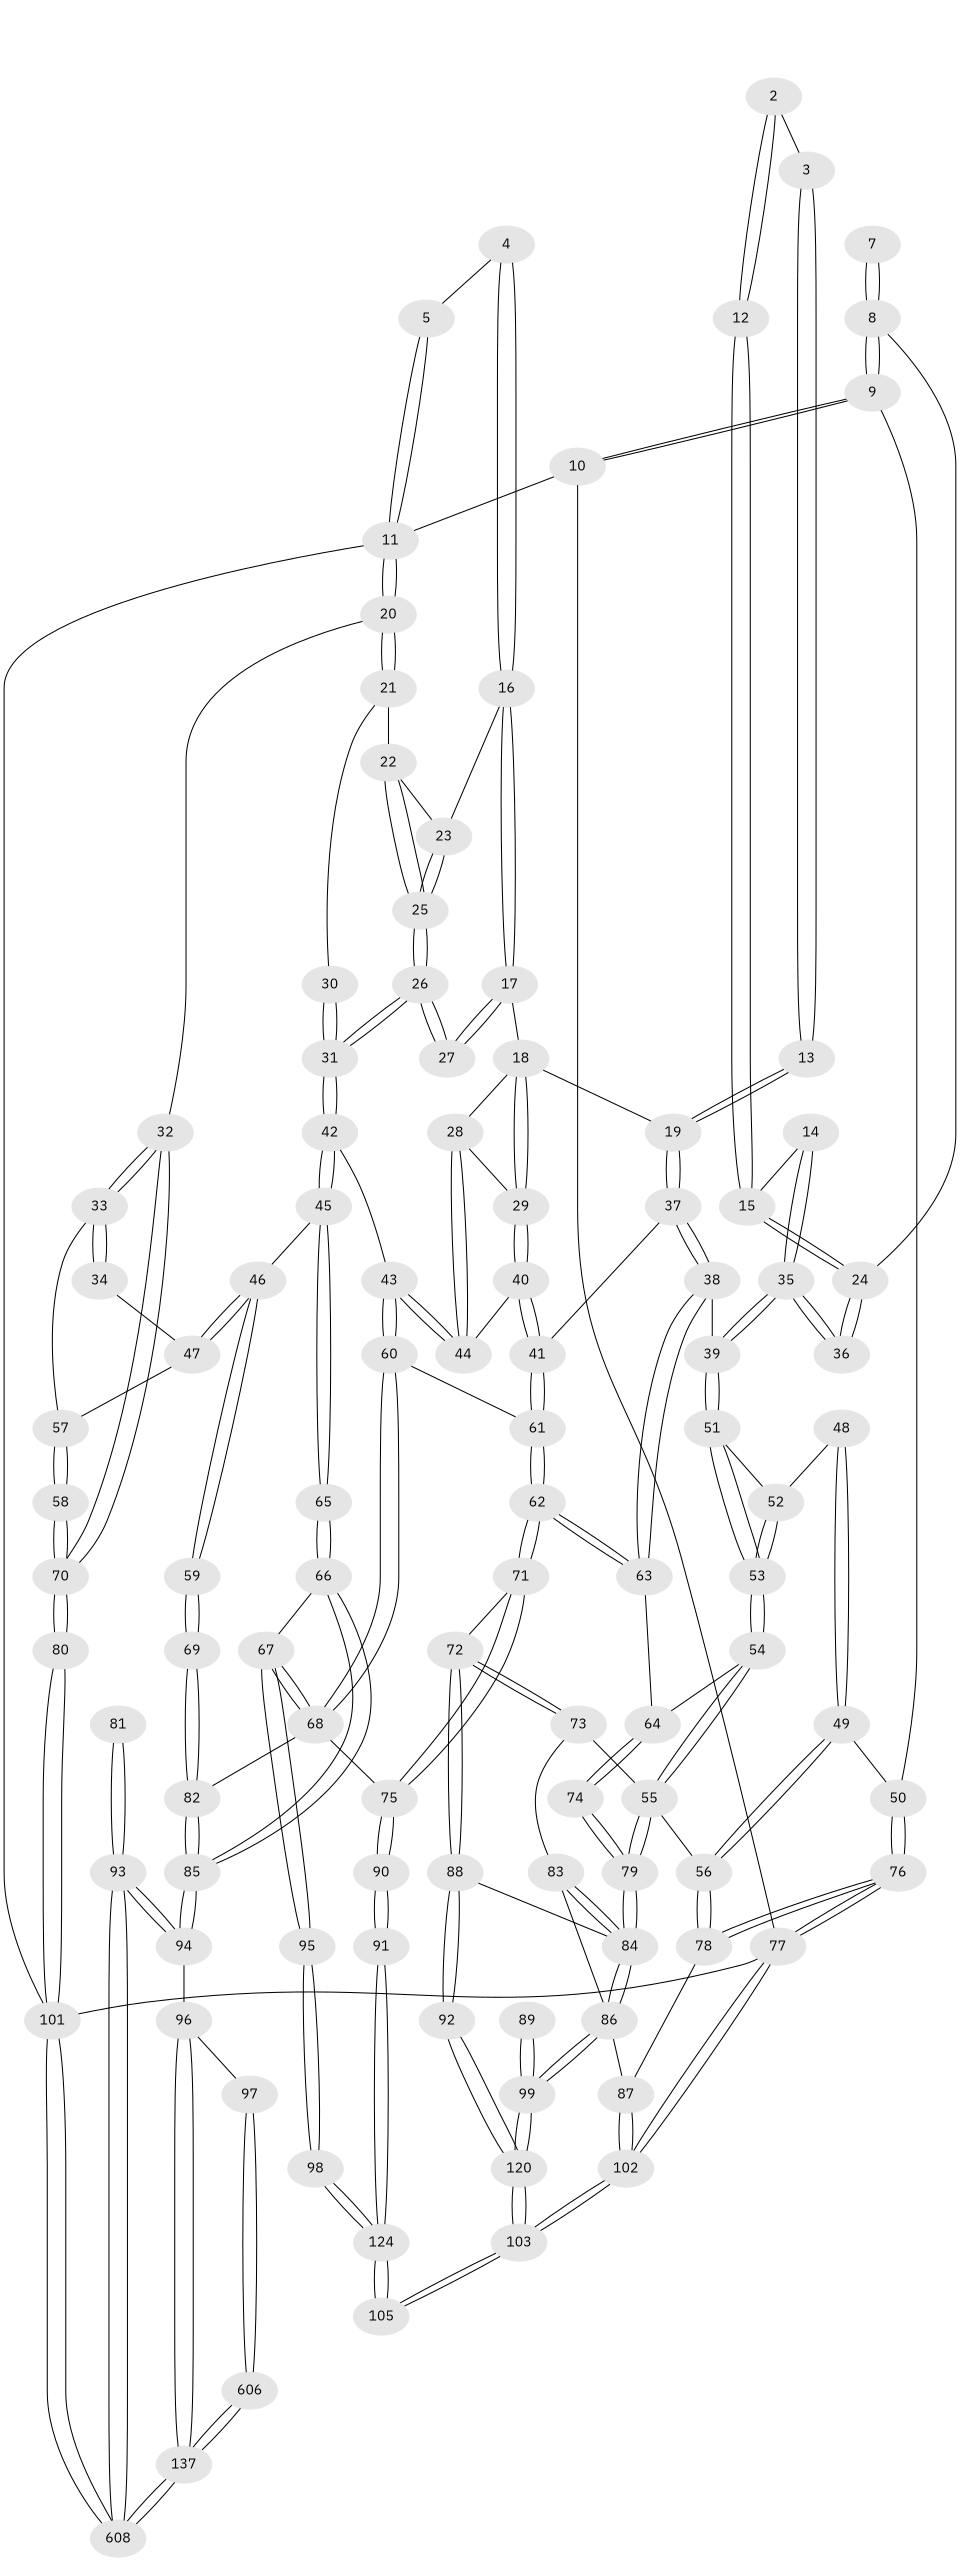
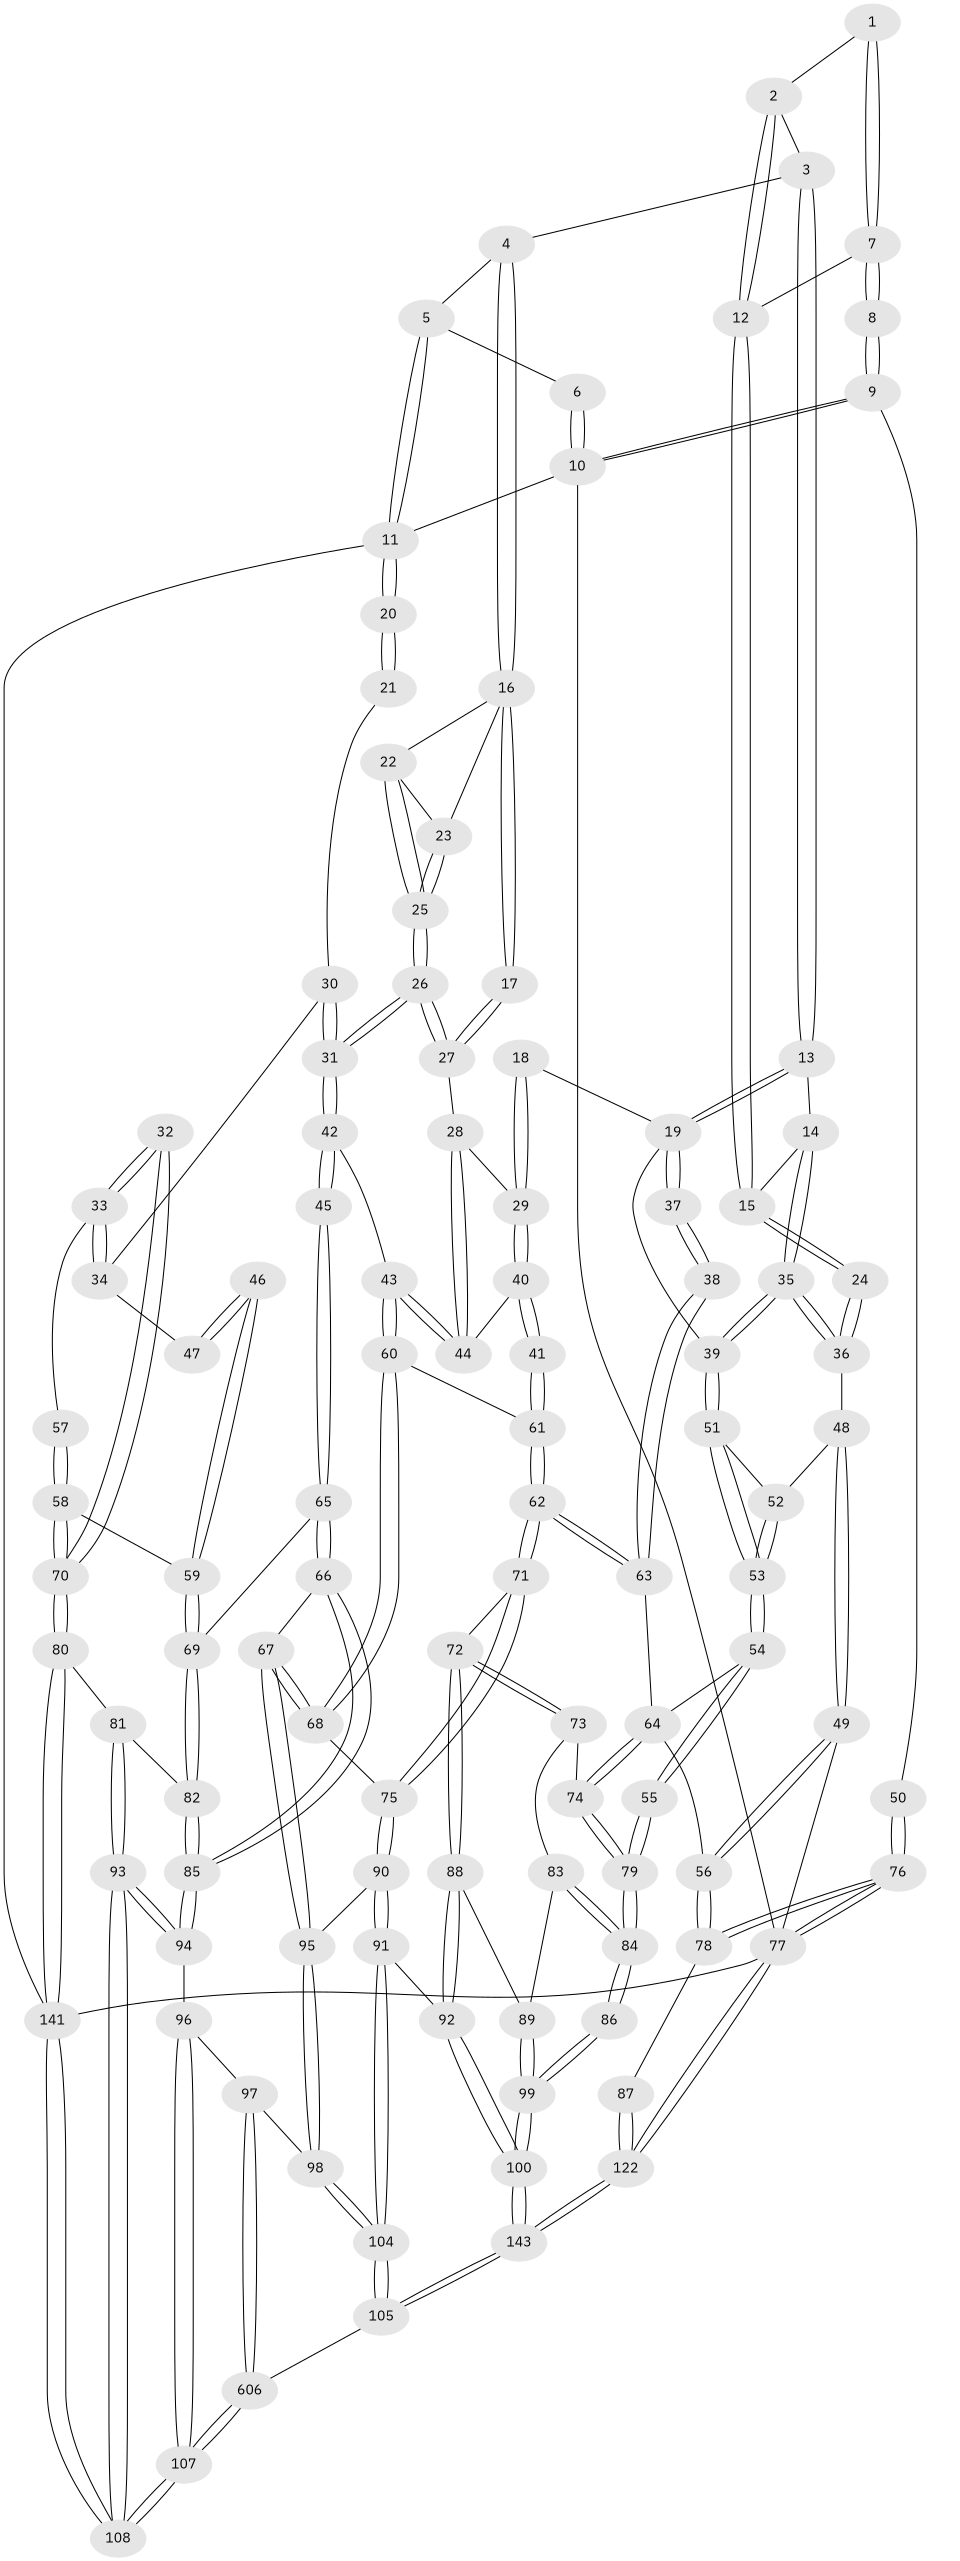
node "1": added
edge "3" -- "4": added
edge "7" -- "12": added
node "6": added
edge "21" -- "22": now "16" -- "22"
edge "8" -- "24": removed
edge "20" -- "32": removed
edge "17" -- "18": removed
edge "18" -- "28": now "27" -- "28"
edge "13" -- "14": added
edge "30" -- "34": added
edge "45" -- "46": removed
edge "37" -- "41": removed
edge "38" -- "39": now "19" -- "39"
edge "47" -- "57": removed
edge "36" -- "48": added
edge "58" -- "59": added
edge "65" -- "69": added
edge "80" -- "81": added
edge "73" -- "55": now "73" -- "74"
edge "68" -- "82": now "81" -- "82"
edge "49" -- "50": now "49" -- "77"
edge "55" -- "56": now "64" -- "56"
edge "90" -- "95": added
edge "88" -- "84": now "88" -- "89"
edge "83" -- "86": now "83" -- "89"
edge "91" -- "92": added
node "101": label "101" -> "141"
edge "86" -- "87": removed
edge "97" -- "98": added
node "120": label "120" -> "100"
node "102": label "102" -> "122"
node "124": label "124" -> "104"
node "103": label "103" -> "143"
edge "105" -- "606": added
node "137": label "137" -> "107"
node "608": label "608" -> "108"
